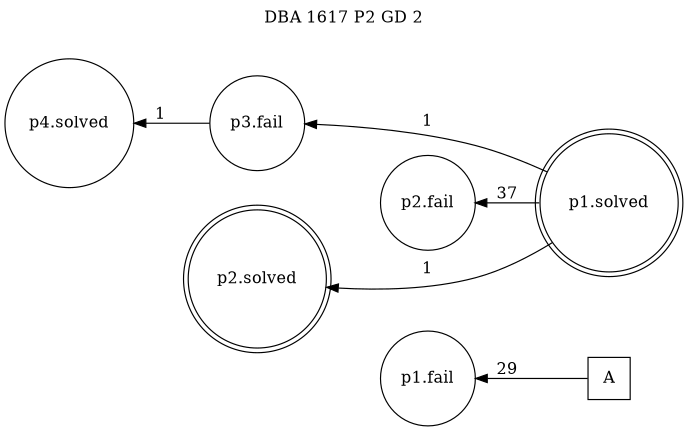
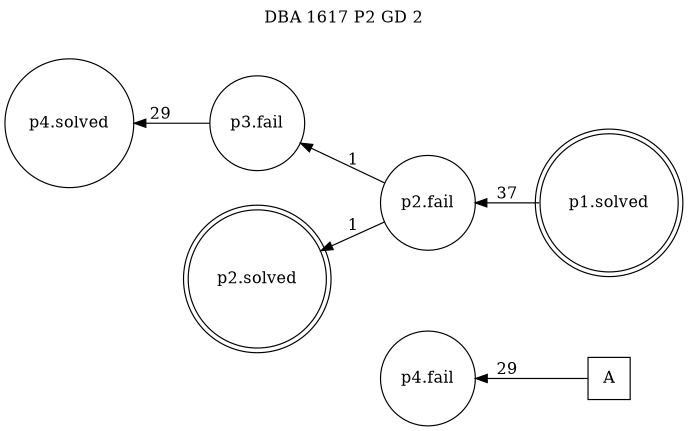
edge "p3.fail" -> "p4.solved": label "1" -> "29"
edge "p1.solved" -> "p3.fail": now "p2.fail" -> "p3.fail"
edge "p1.solved" -> "p2.solved": now "p2.fail" -> "p2.solved"
node "p1.fail": label "p1.fail" -> "p4.fail"
